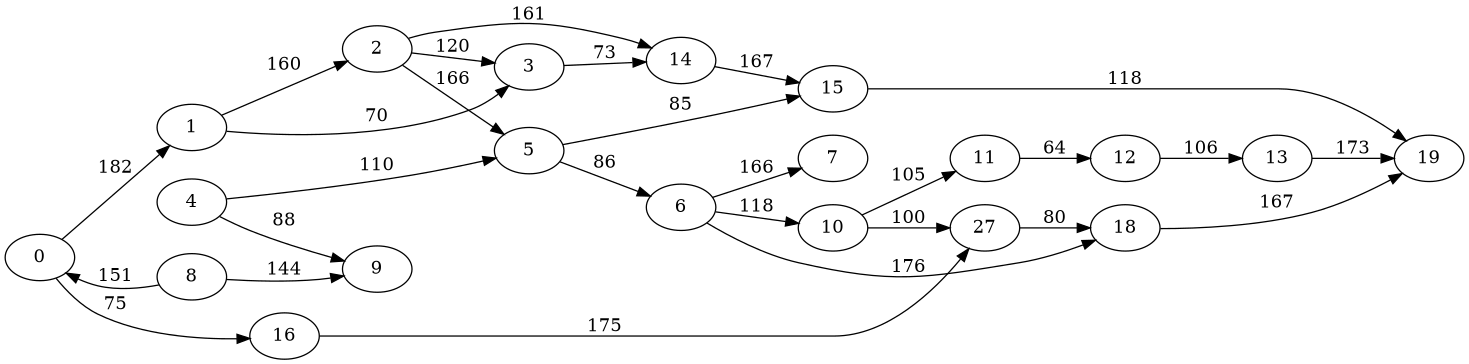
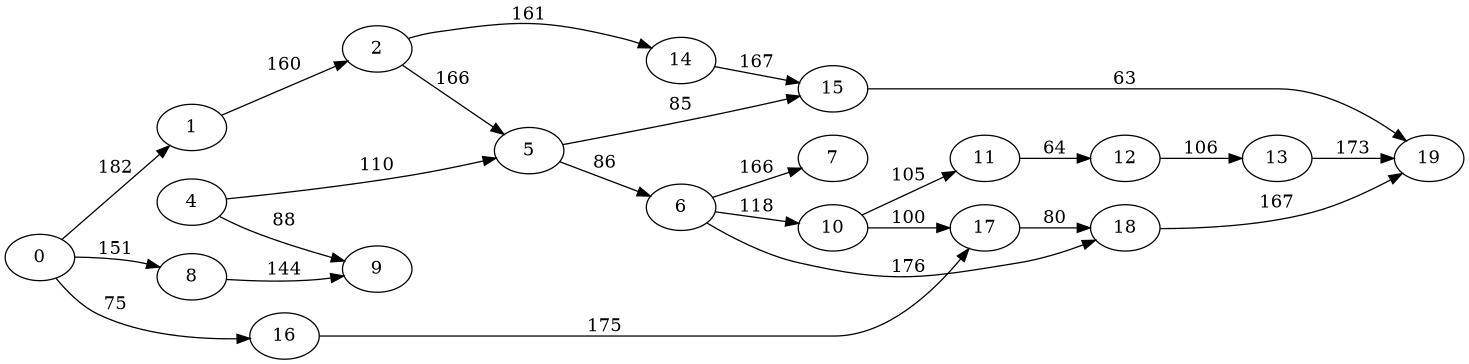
node "3": removed
edge "15" -> "19": label "118" -> "63"
node "27": label "27" -> "17"
edge "8" -> "0": reversed
